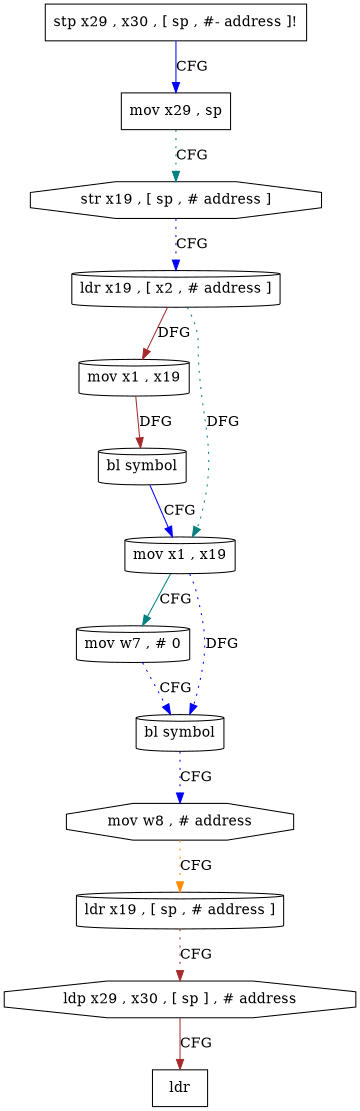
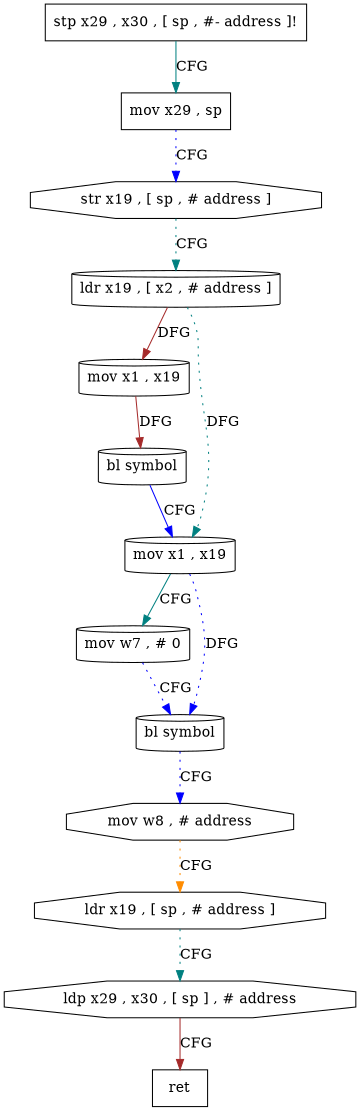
edge "stp x29 , x30 , [ sp , #- address ]!" -> "mov x29 , sp": color blue -> teal
edge "mov x29 , sp" -> "str x19 , [ sp , # address ]": color teal -> blue
edge "str x19 , [ sp , # address ]" -> "ldr x19 , [ x2 , # address ]": color blue -> teal
node "ldr x19 , [ sp , # address ]": shape cylinder -> octagon
edge "ldr x19 , [ sp , # address ]" -> "ldp x29 , x30 , [ sp ] , # address": color brown -> teal
node "ldr": label "ldr" -> "ret"
